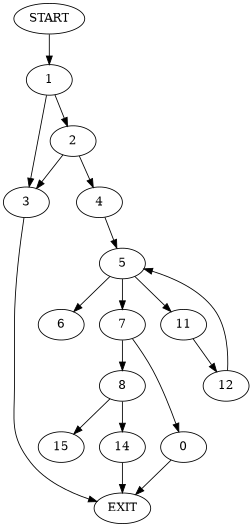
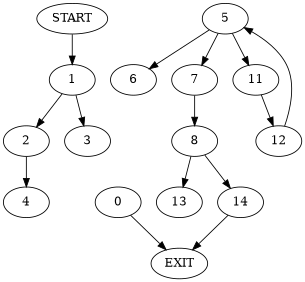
edge "2" -> "3": removed
edge "4" -> "5": removed
edge "3" -> "EXIT": removed
edge "7" -> "0": removed
node "15": label "15" -> "13"
